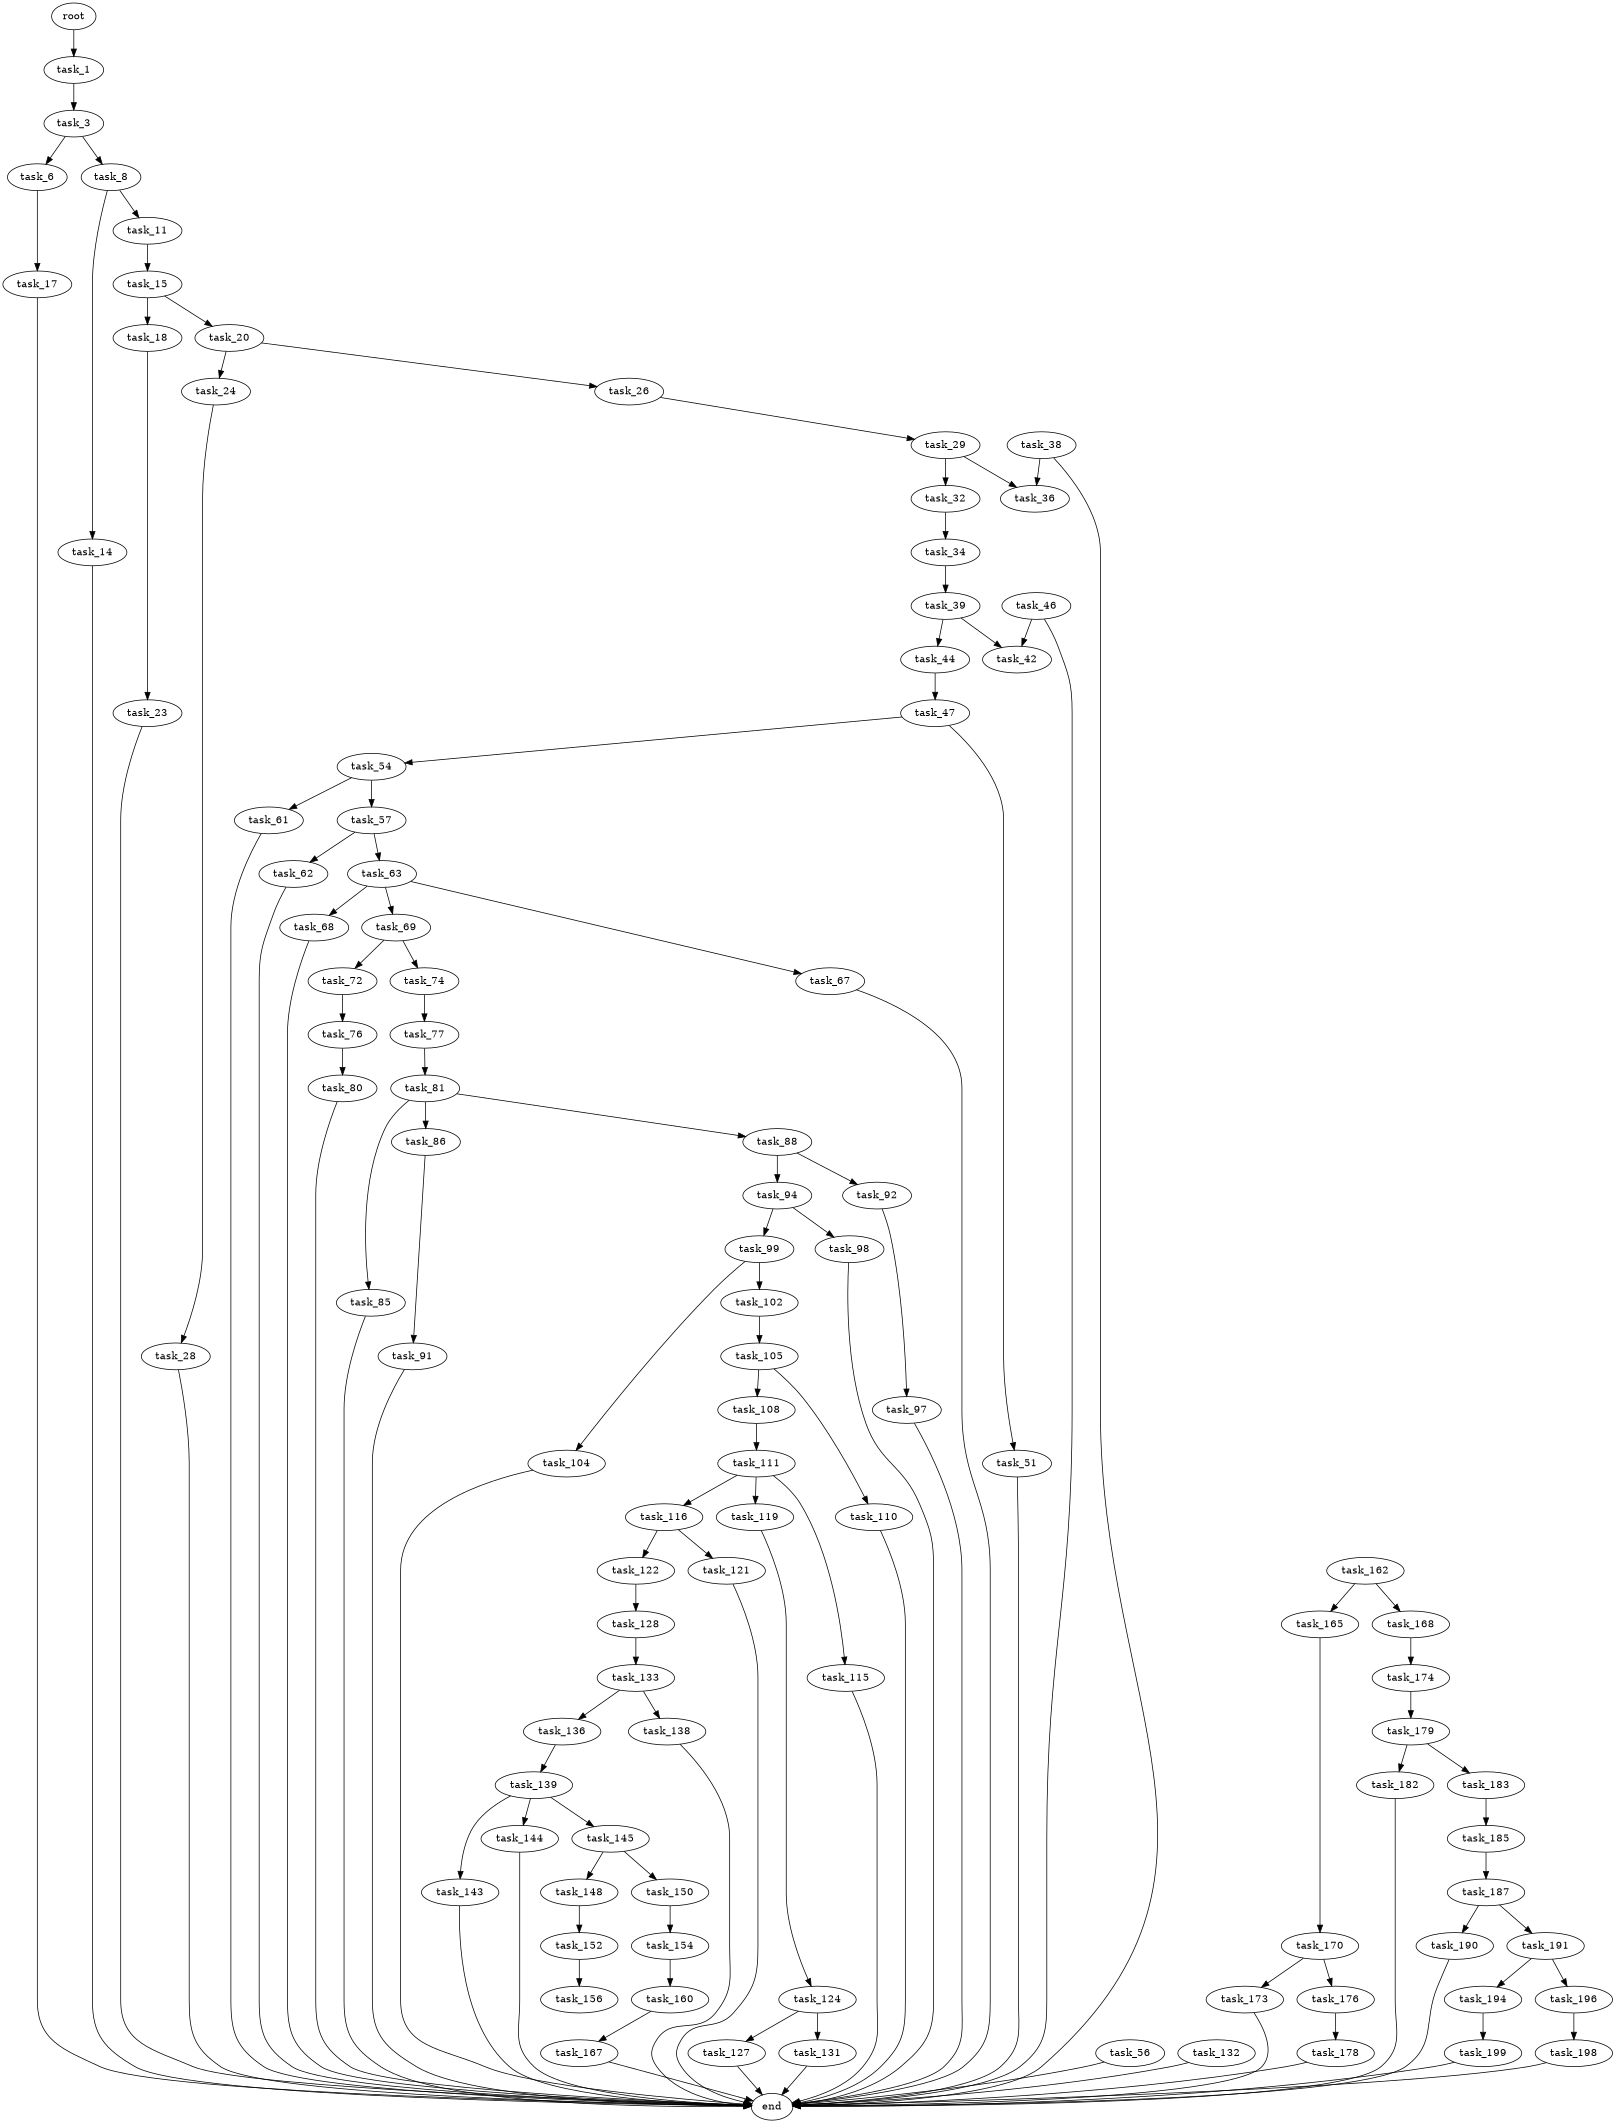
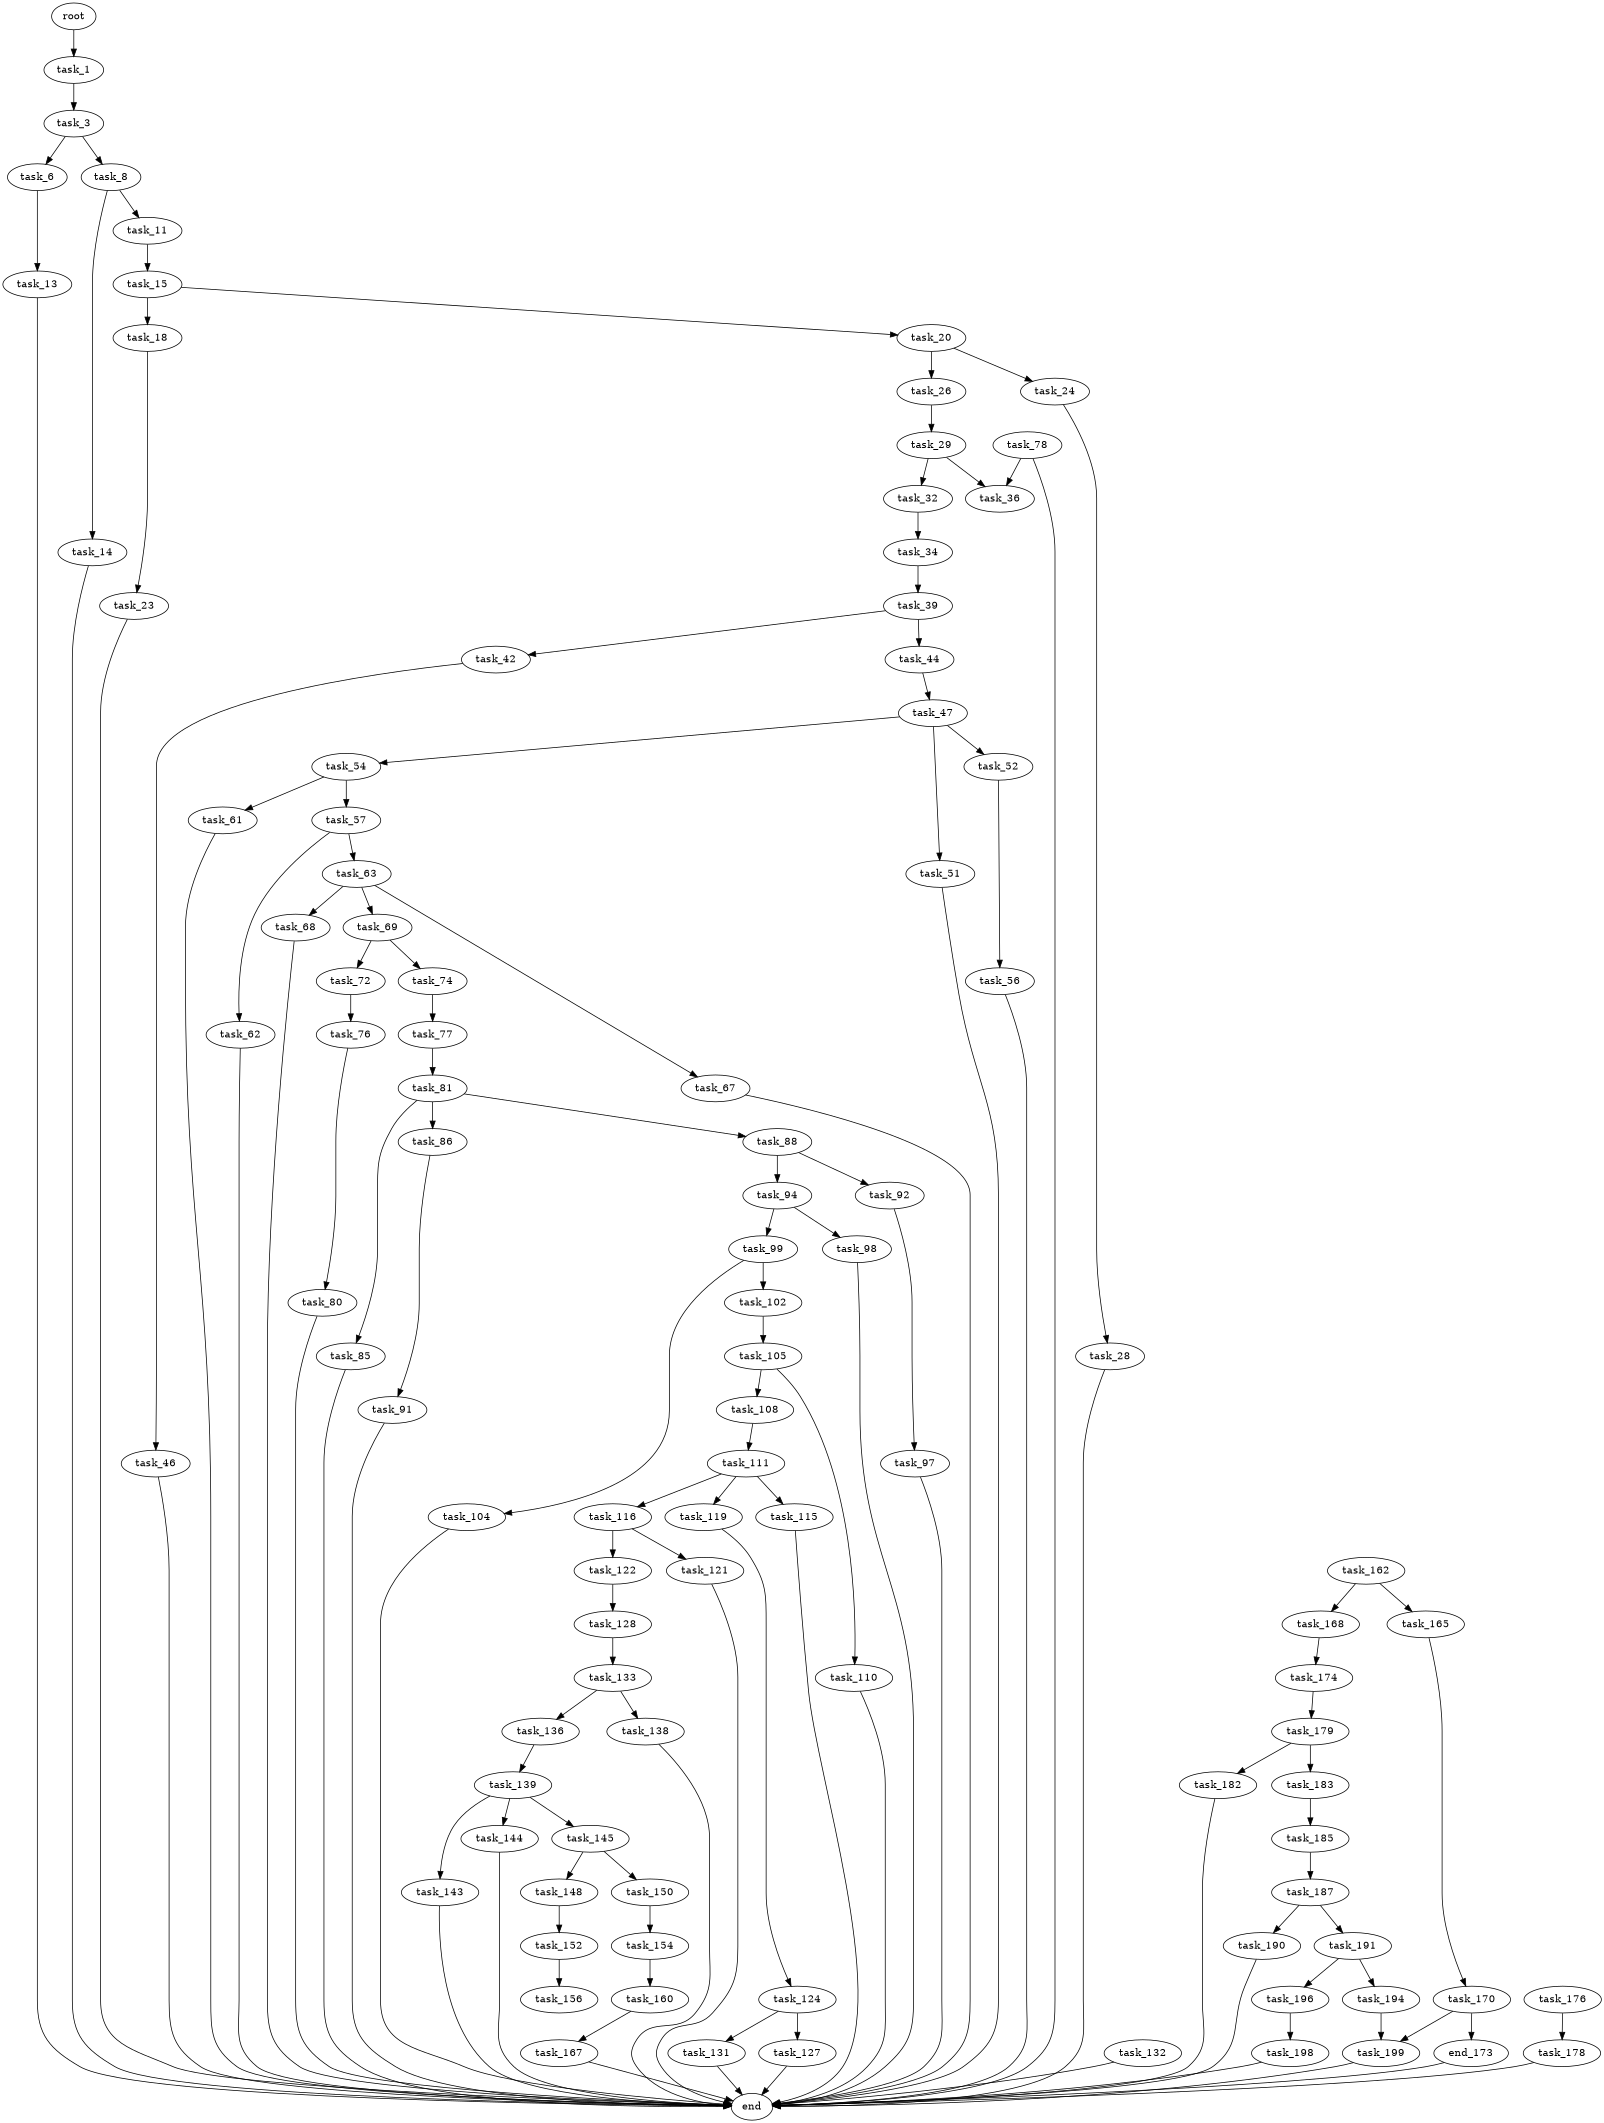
node "task_17": label "task_17" -> "task_13"
node "task_38": label "task_38" -> "task_78"
edge "task_46" -> "task_42": reversed
node "task_52": added
edge "task_170" -> "task_176": now "task_170" -> "task_199"
node "task_173": label "task_173" -> "end_173"
